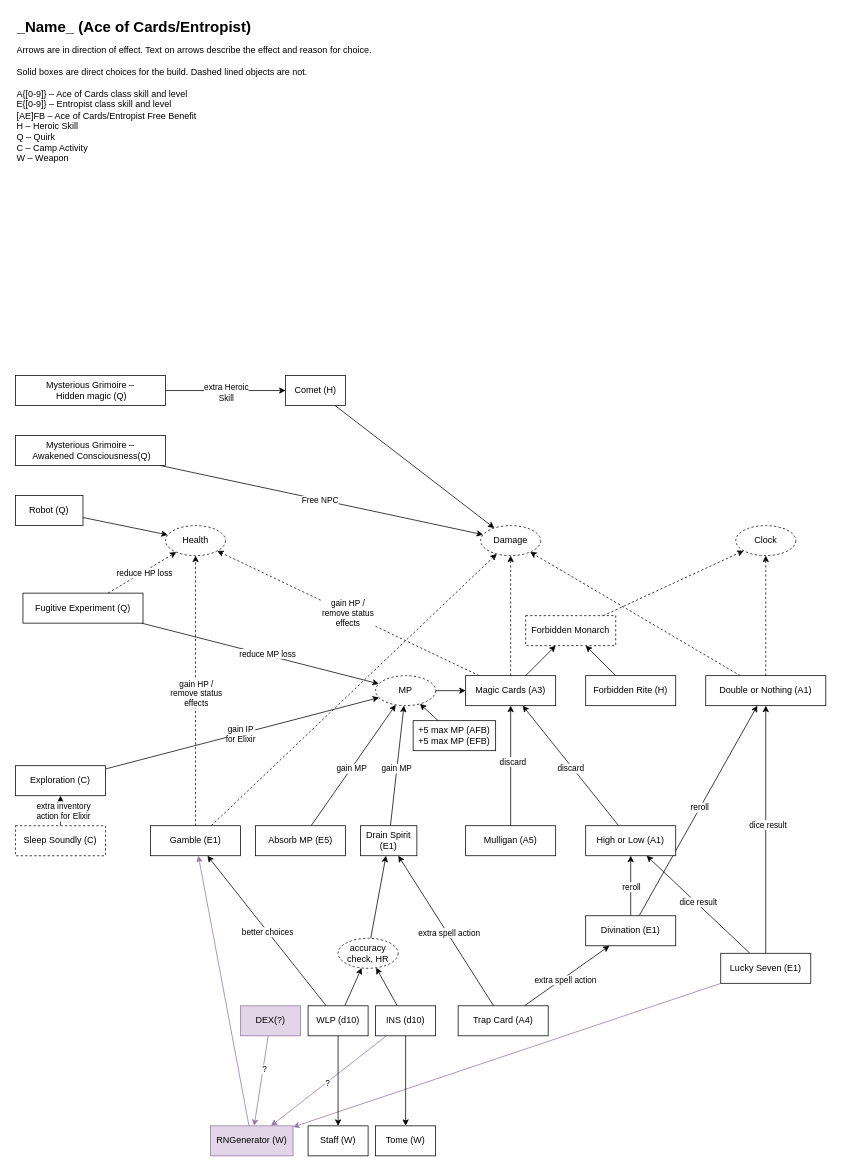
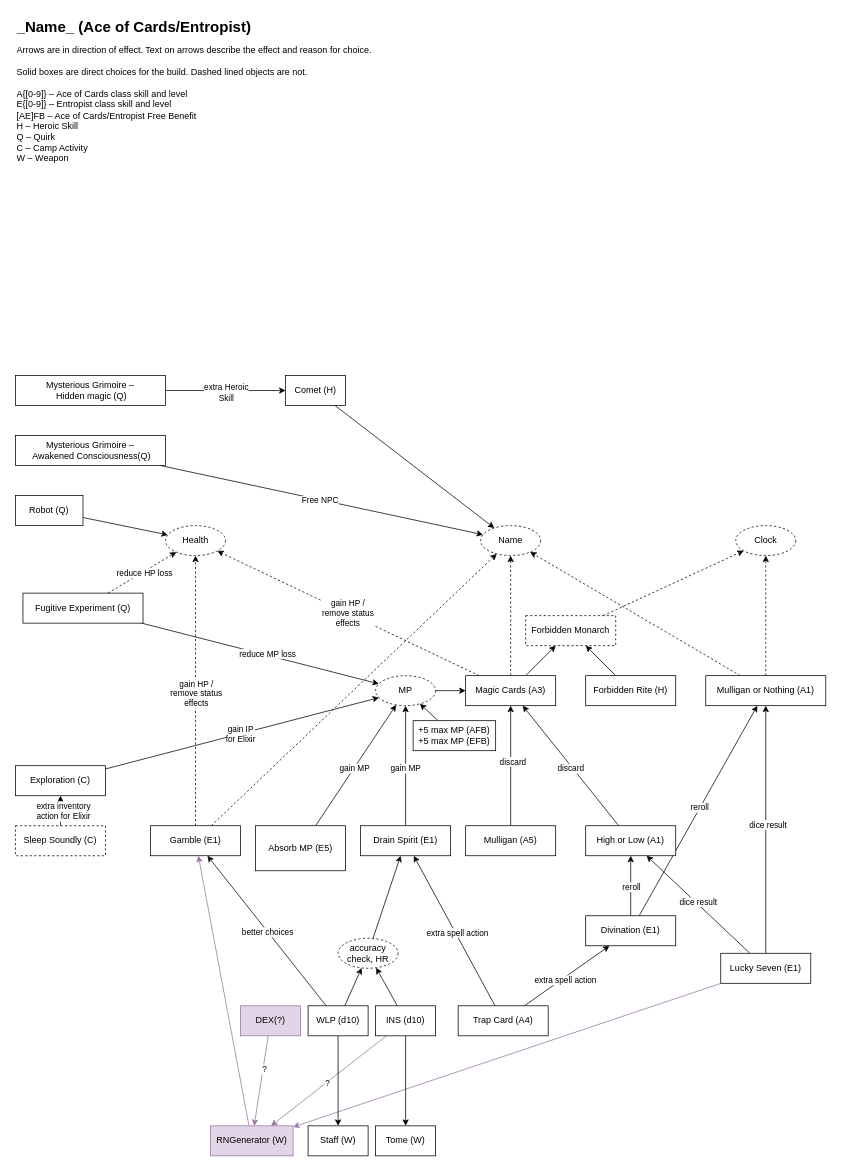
node "Damage": label "Damage" -> "Name"
node "Double or Nothing (A1)": label "Double or Nothing (A1)" -> "Mulligan or Nothing (A1)"
node "Absorb MP (E5)": size 90x30 -> 90x45
node "Drain Spirit (E1)": size 56x30 -> 90x30
